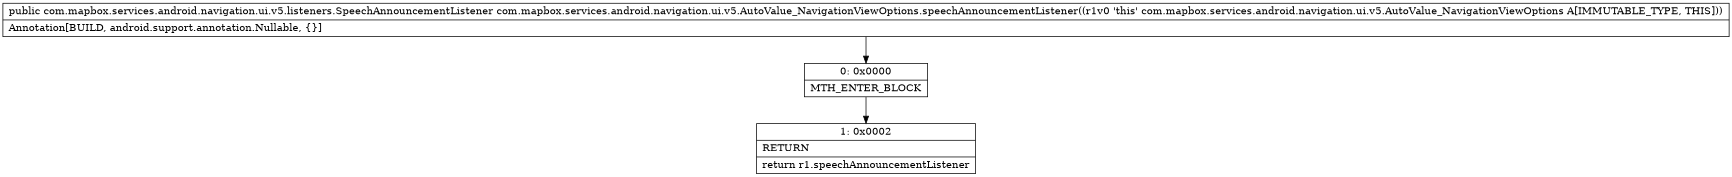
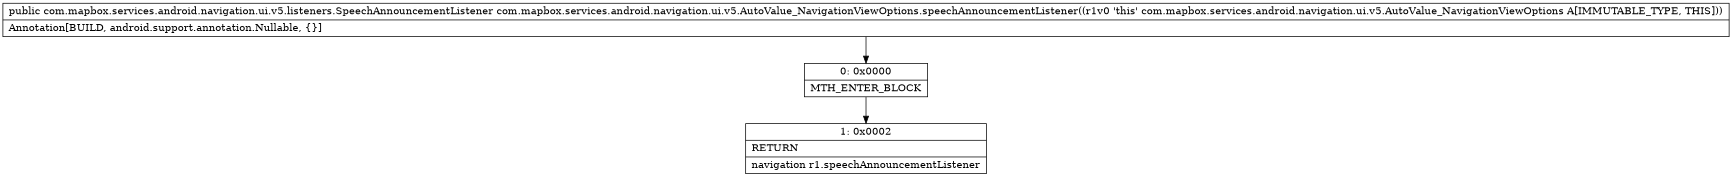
node "1: 0x0002": text "return r1.speechAnnouncementListener" -> "navigation r1.speechAnnouncementListener"
